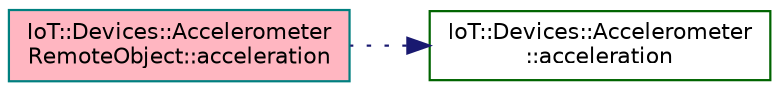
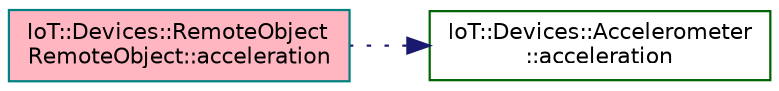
node "IoT::Devices::Accelerometer RemoteObject::acceleration": label "IoT::Devices::Accelerometer RemoteObject::acceleration" -> "IoT::Devices::RemoteObject RemoteObject::acceleration"
